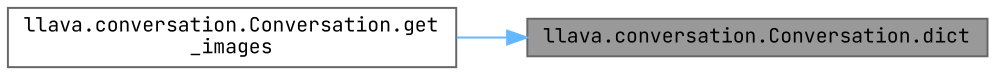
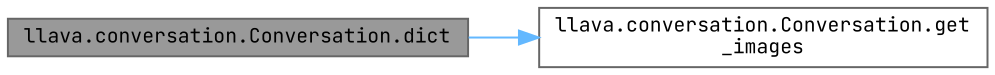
edge "llava.conversation.Conversation.get _images" -> "llava.conversation.Conversation.dict": reversed
